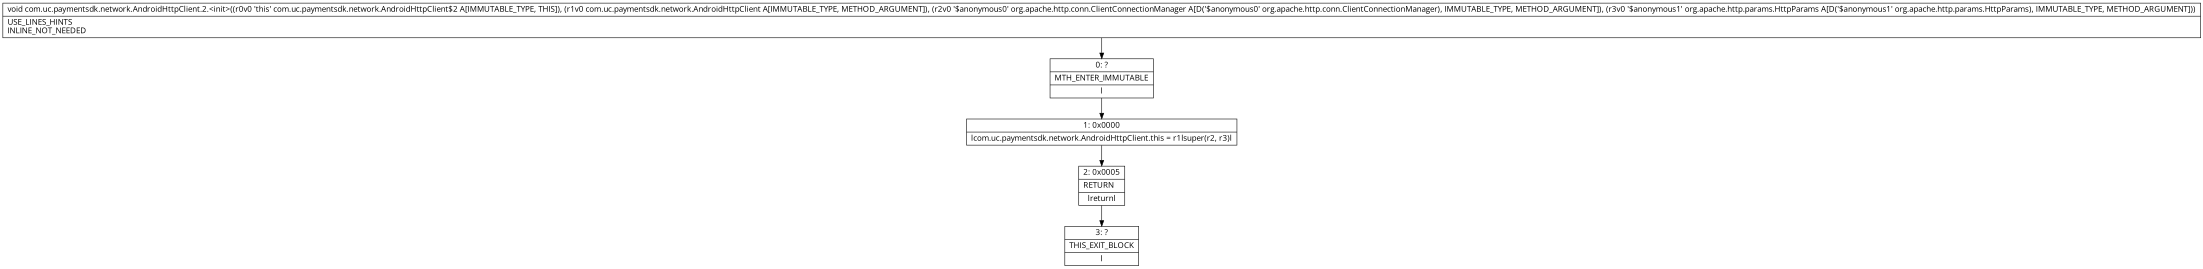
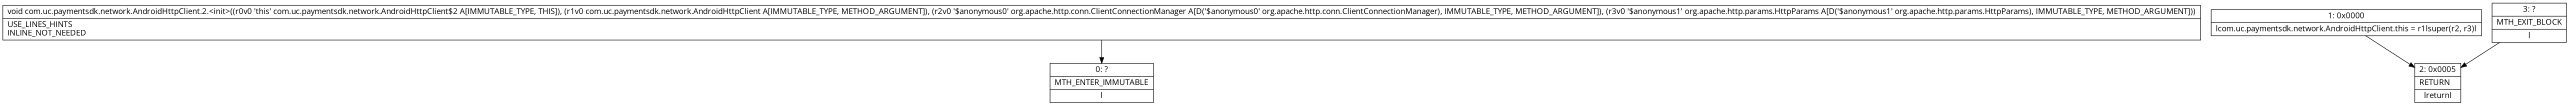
edge "0: ?" -> "1: 0x0000": removed
edge "2: 0x0005" -> "3: ?": reversed
node "3: ?": text "THIS_EXIT_BLOCK" -> "MTH_EXIT_BLOCK"
